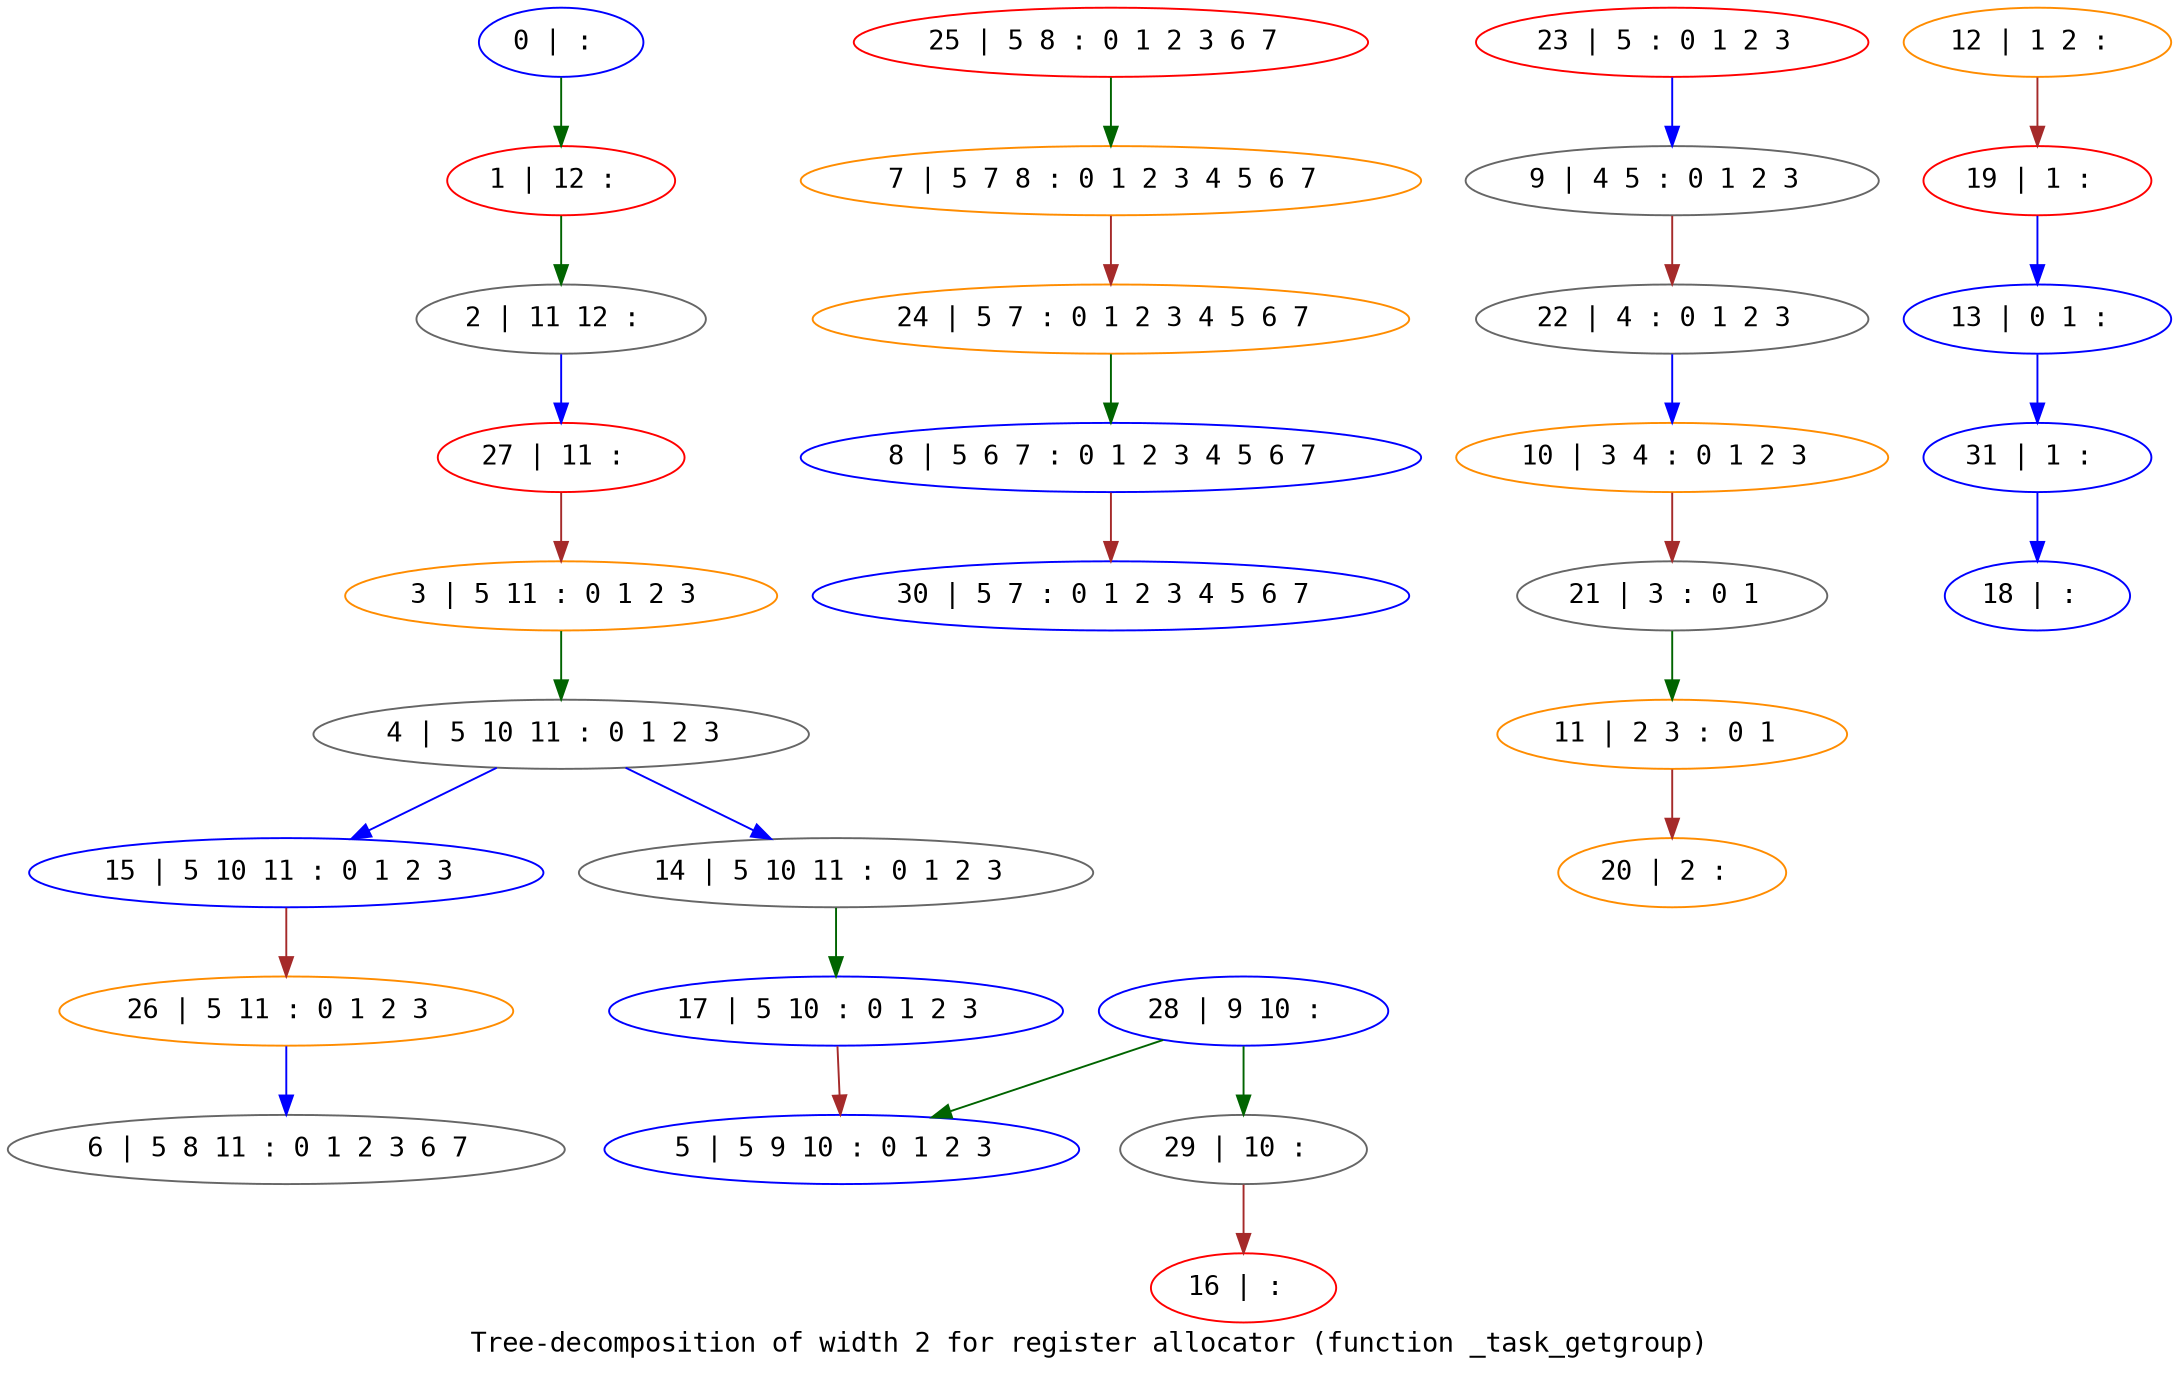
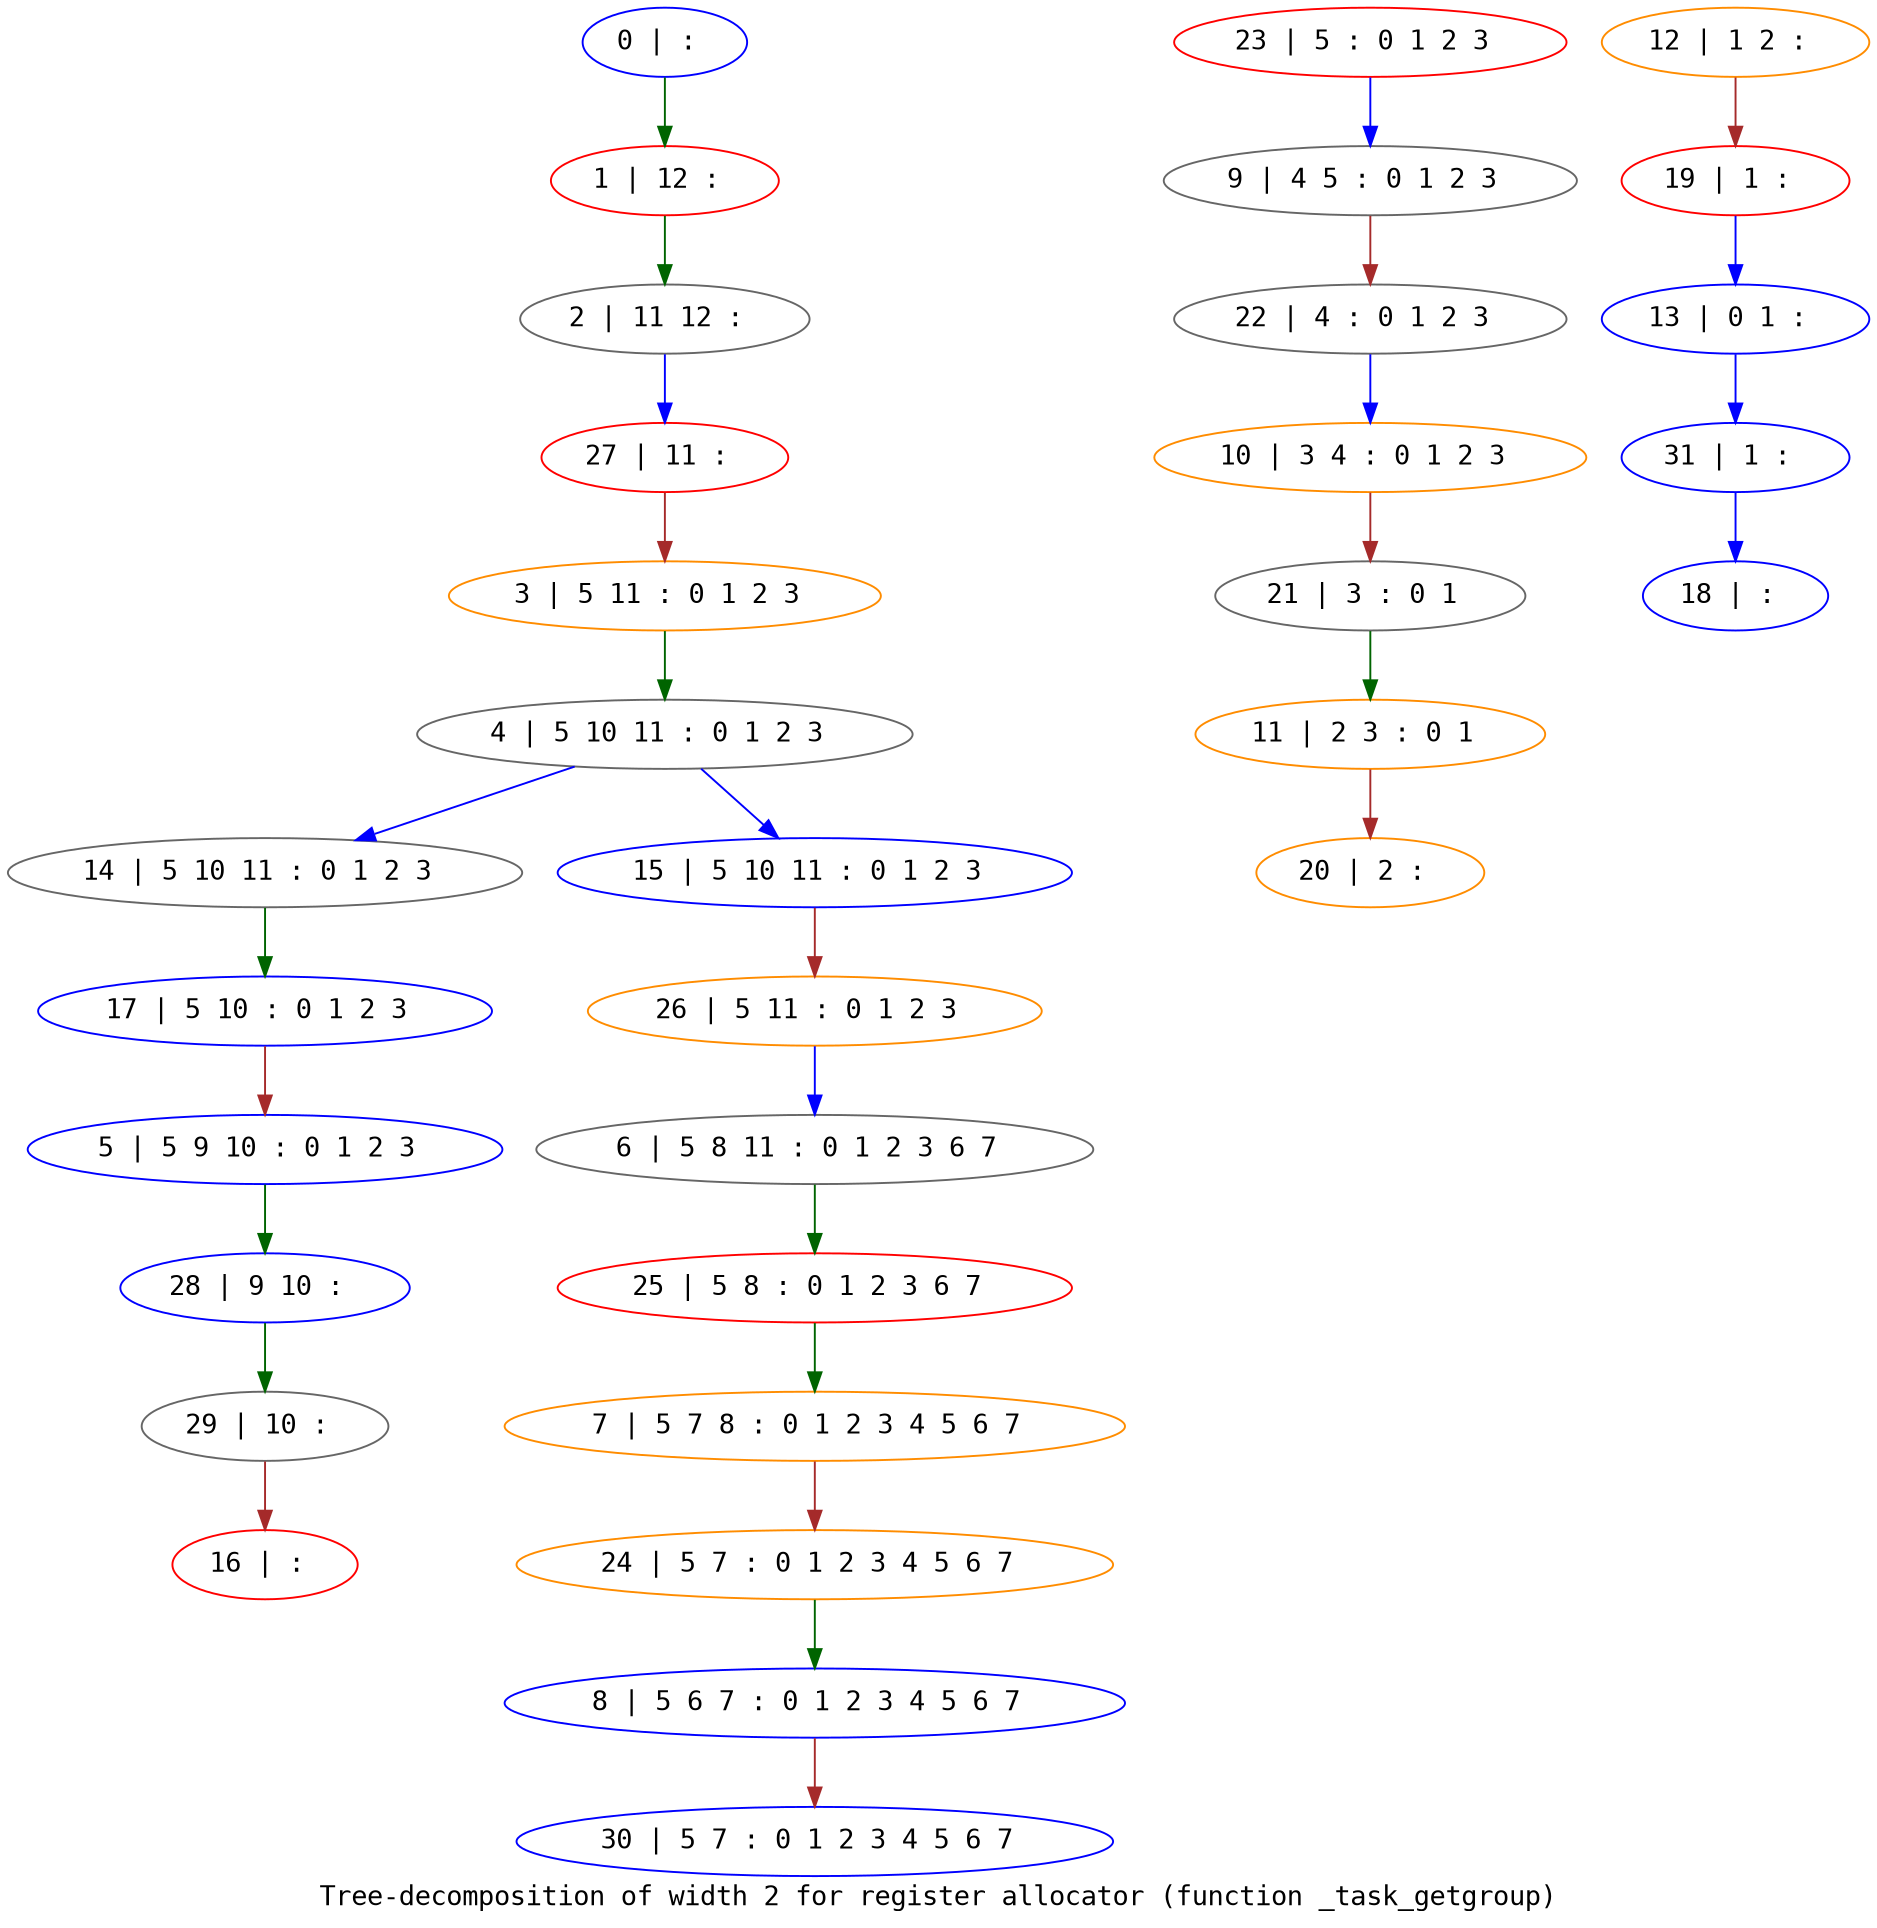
edge "28 | 9 10 :" -> "5 | 5 9 10 : 0 1 2 3": reversed
edge "6 | 5 8 11 : 0 1 2 3 6 7" -> "25 | 5 8 : 0 1 2 3 6 7": added
